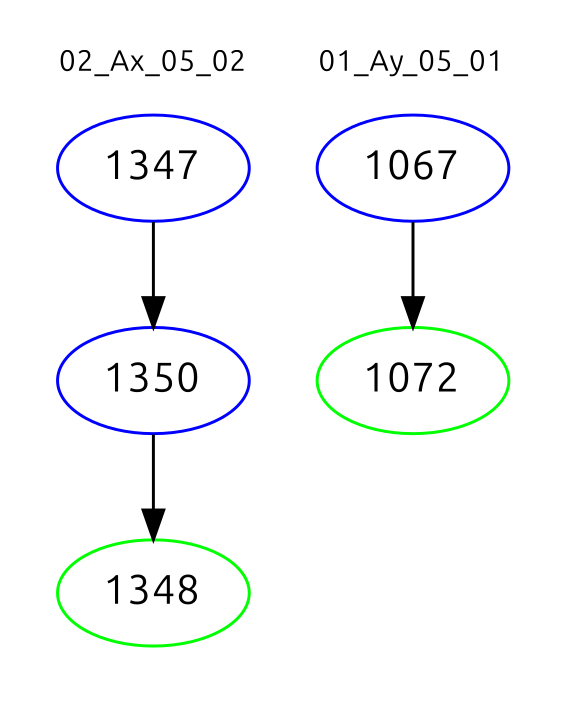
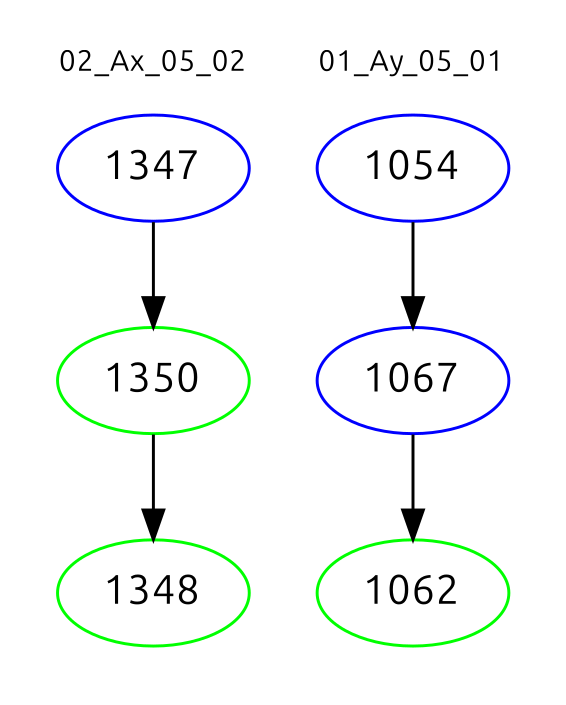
node "1054": added
node "1350": color blue -> green
node "1072": label "1072" -> "1062"
